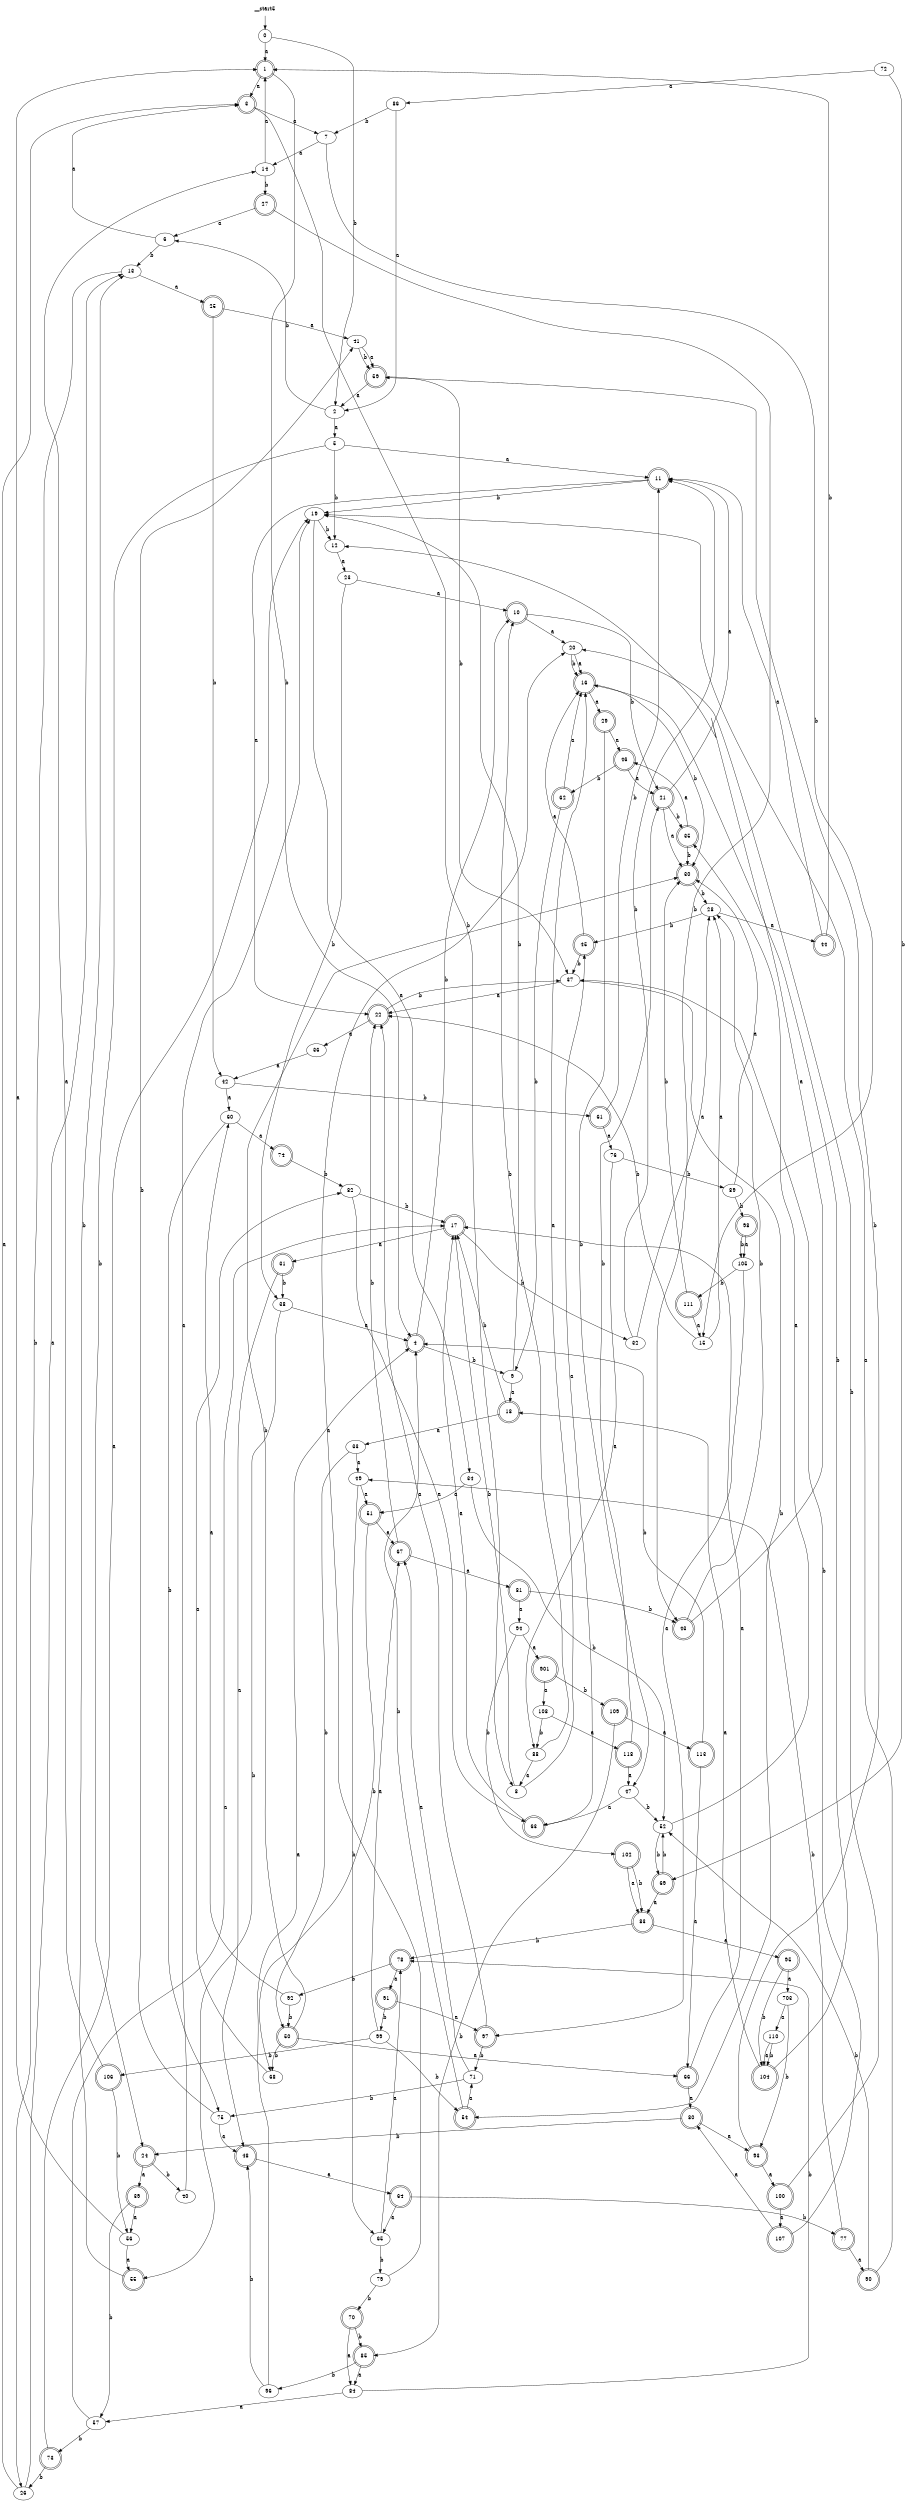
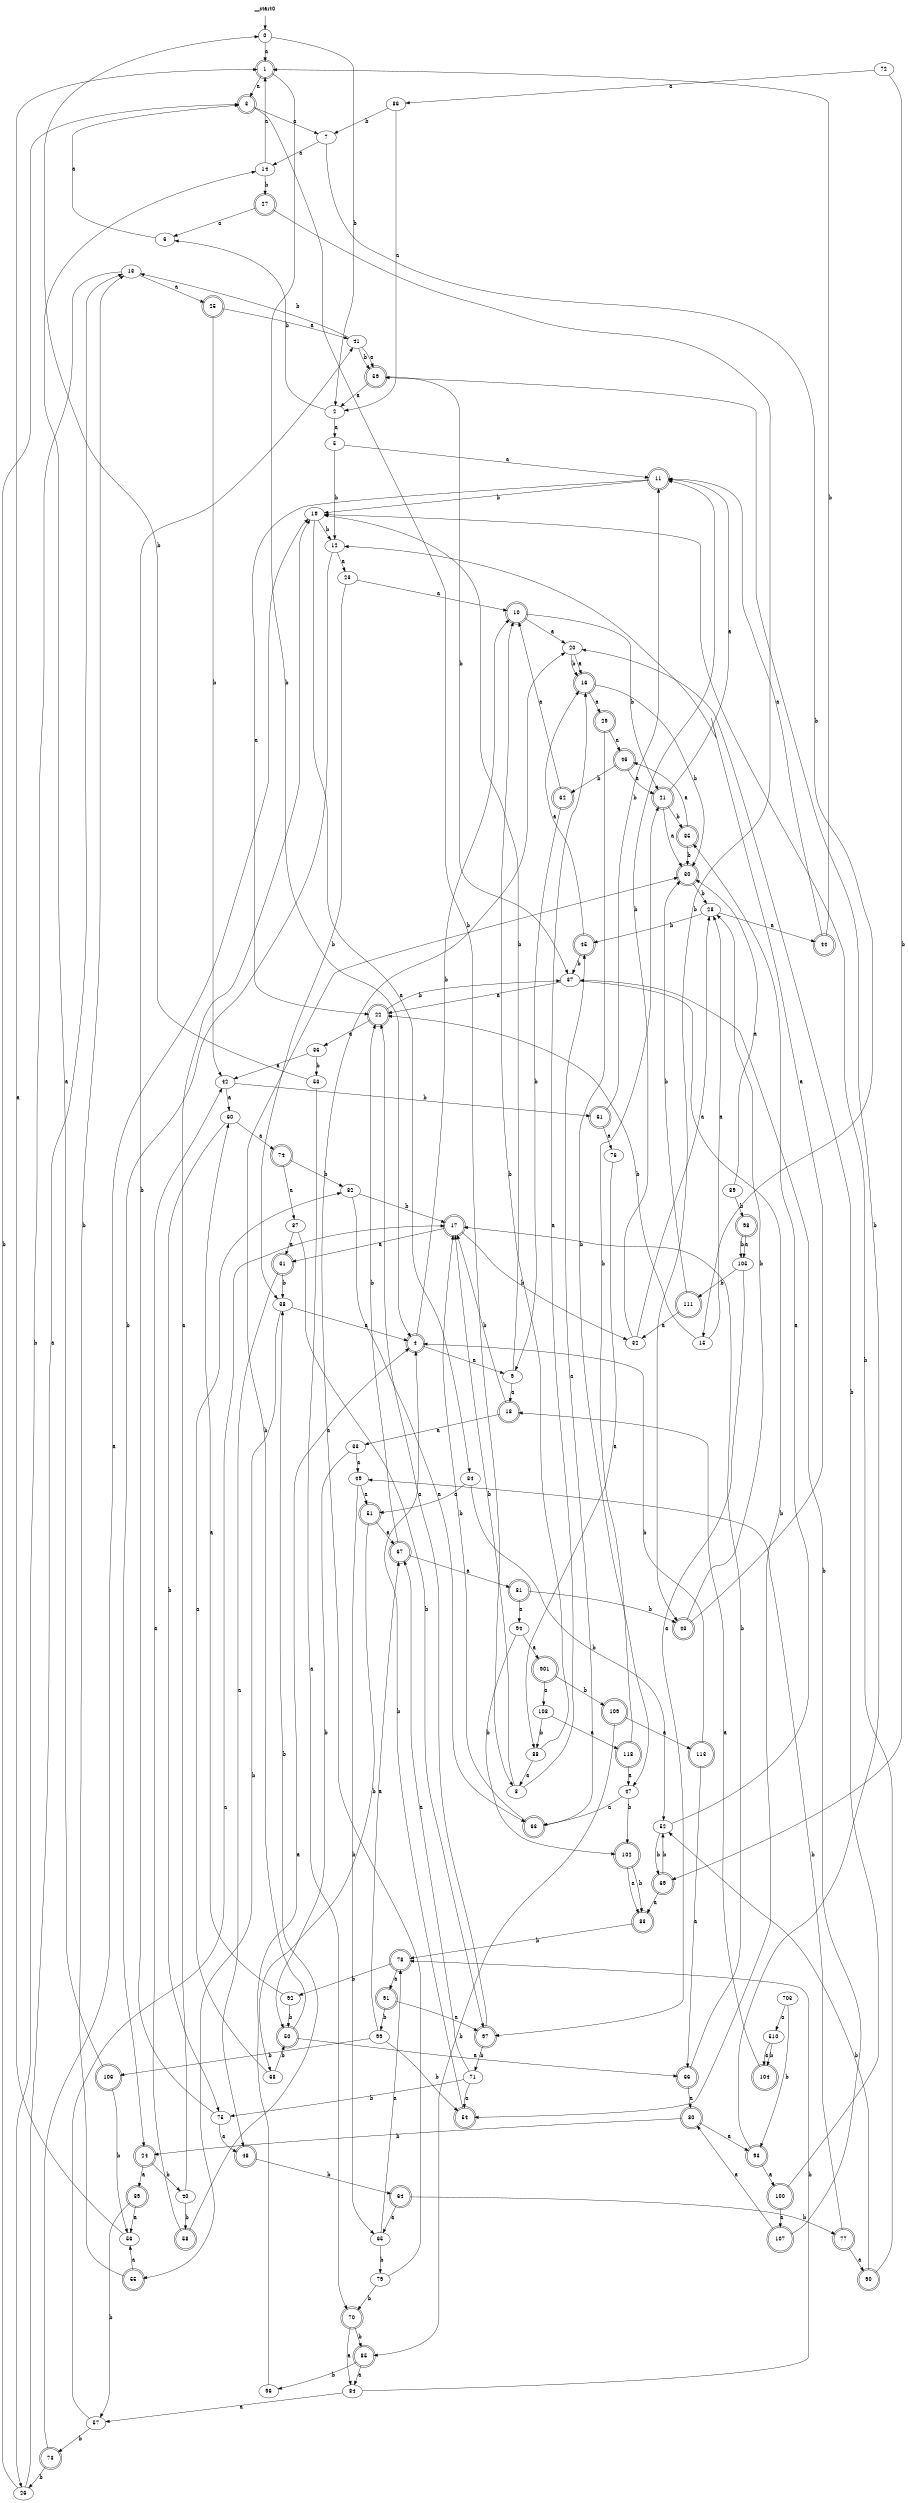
node "__start5": label "__start5" -> "__start0"
edge "6" -> "13": now "41" -> "13"
edge "62" -> "16": now "62" -> "10"
node "53": added
edge "76" -> "89": removed, label "b"
node "87": added
edge "5" -> "24": now "12" -> "24"
edge "26" -> "3": label "a" -> "b"
edge "111" -> "15": now "111" -> "32"
edge "104" -> "16": removed, label "b"
edge "4" -> "9": label "b" -> "a"
edge "90" -> "19": label "a" -> "b"
edge "63" -> "17": label "a" -> "b"
edge "66" -> "17": label "a" -> "b"
edge "47" -> "52": now "47" -> "102"
node "95": removed
node "110": label "110" -> "510"
edge "50" -> "68": reversed
edge "54" -> "71": reversed
edge "48" -> "64": label "a" -> "b"
node "58": added
edge "56" -> "55": reversed
edge "96" -> "48": removed, label "b"
